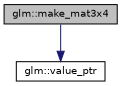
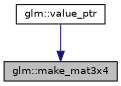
edge "glm::make_mat3x4" -> "glm::value_ptr": reversed
